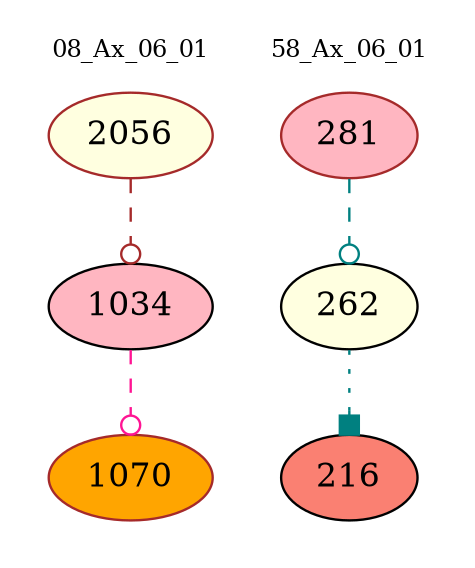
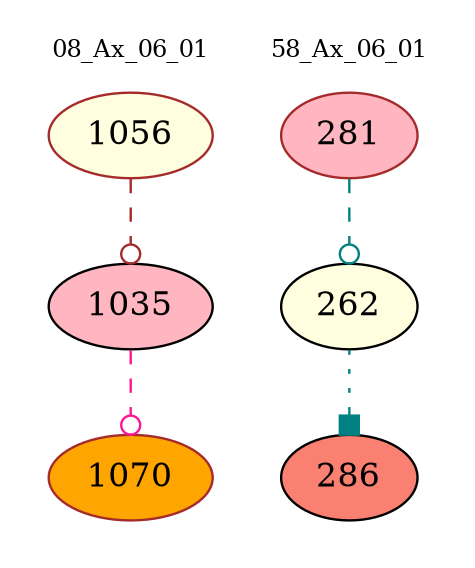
node "2056": label "2056" -> "1056"
node "1034": label "1034" -> "1035"
node "216": label "216" -> "286"
